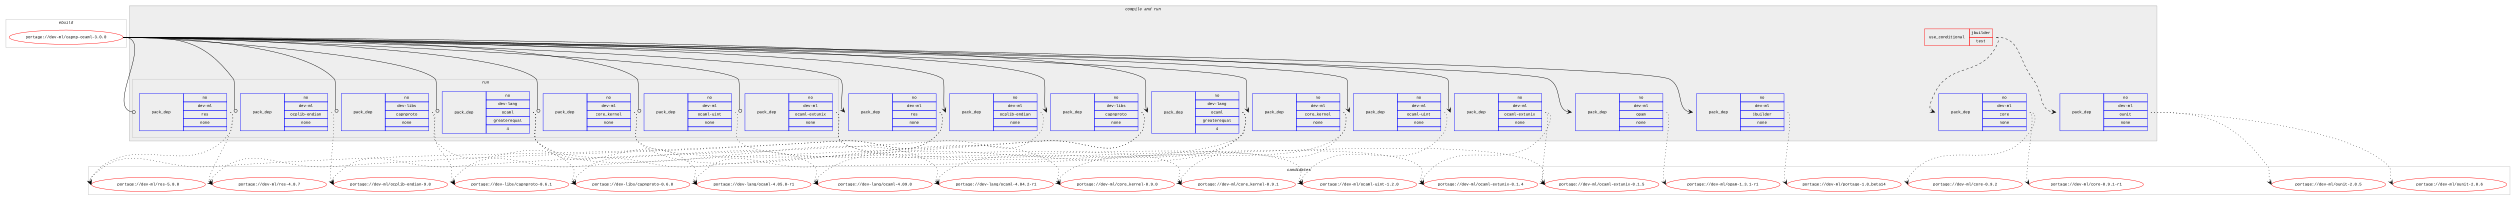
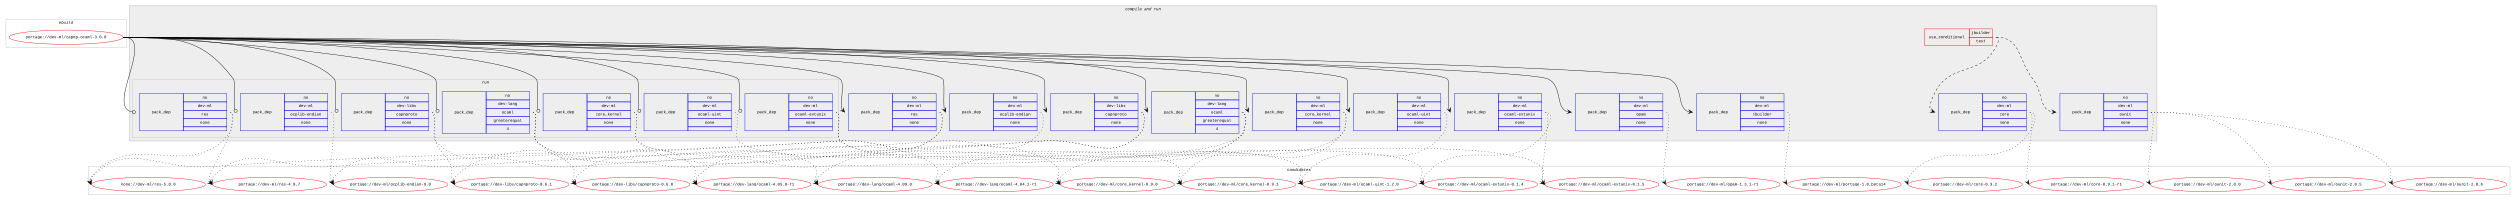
node "portage://dev-ml/res-5.0.0": label "portage://dev-ml/res-5.0.0" -> "none://dev-ml/res-5.0.0"
node "portage://dev-ml/ounit-2.0.0": added
